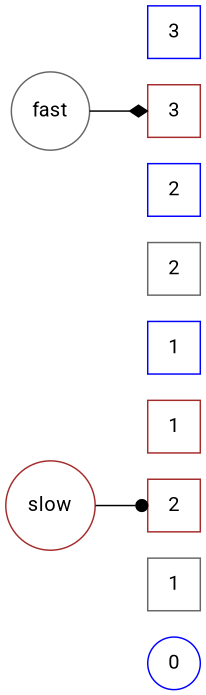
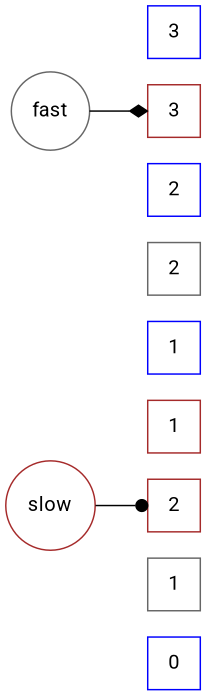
node "0": shape circle -> square
